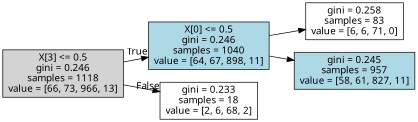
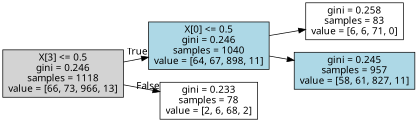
node "gini = 0.233 samples = 18 value = [2, 6, 68, 2]": label "gini = 0.233 samples = 18 value = [2, 6, 68, 2]" -> "gini = 0.233 samples = 78 value = [2, 6, 68, 2]"
